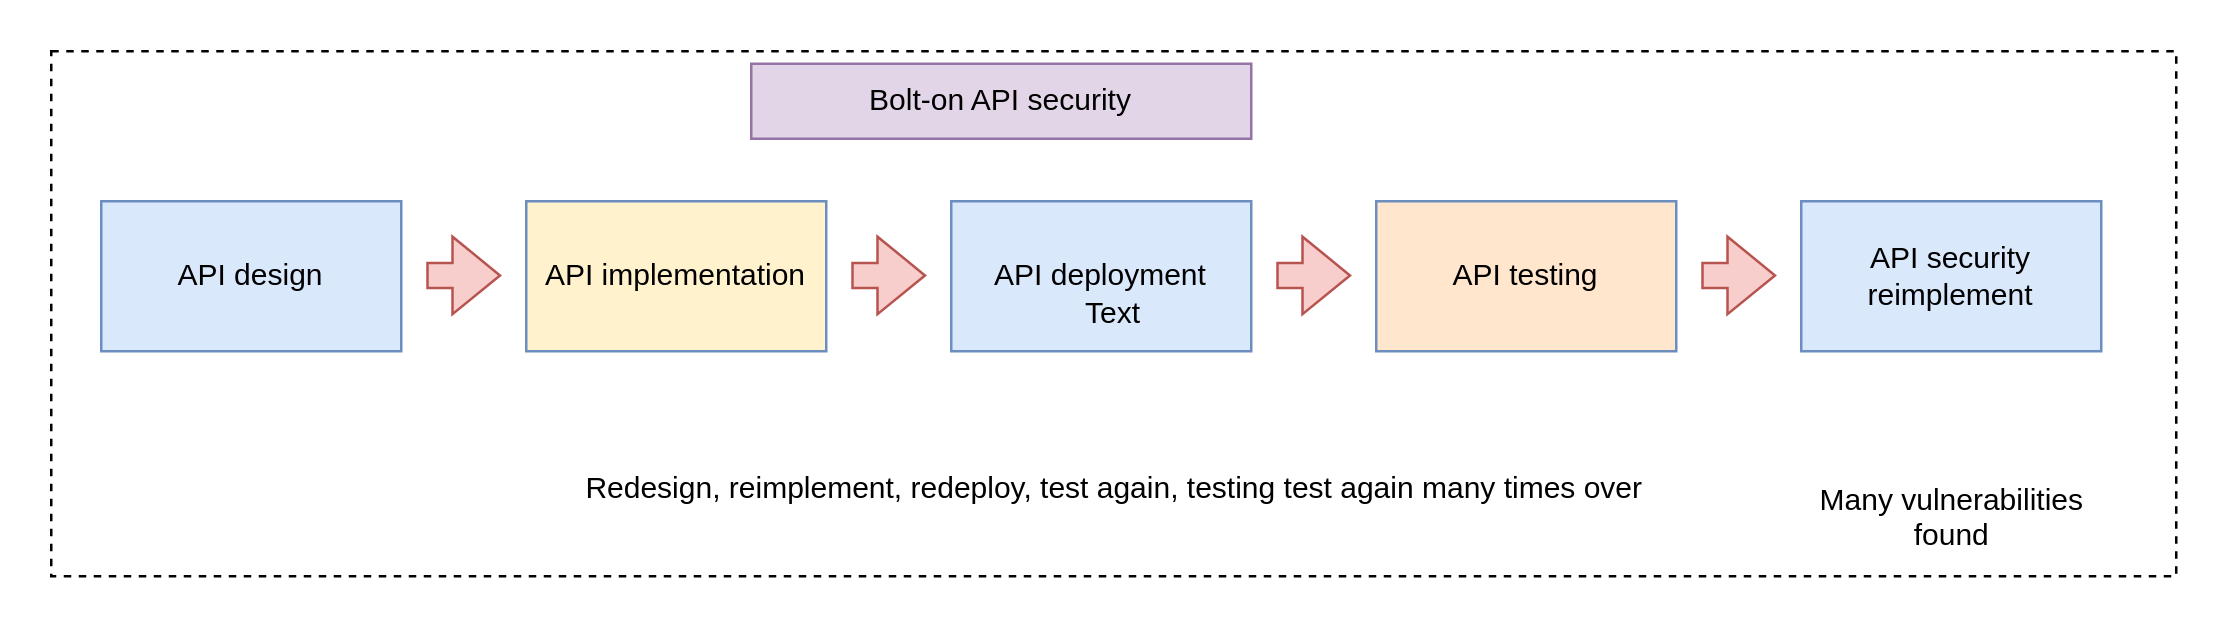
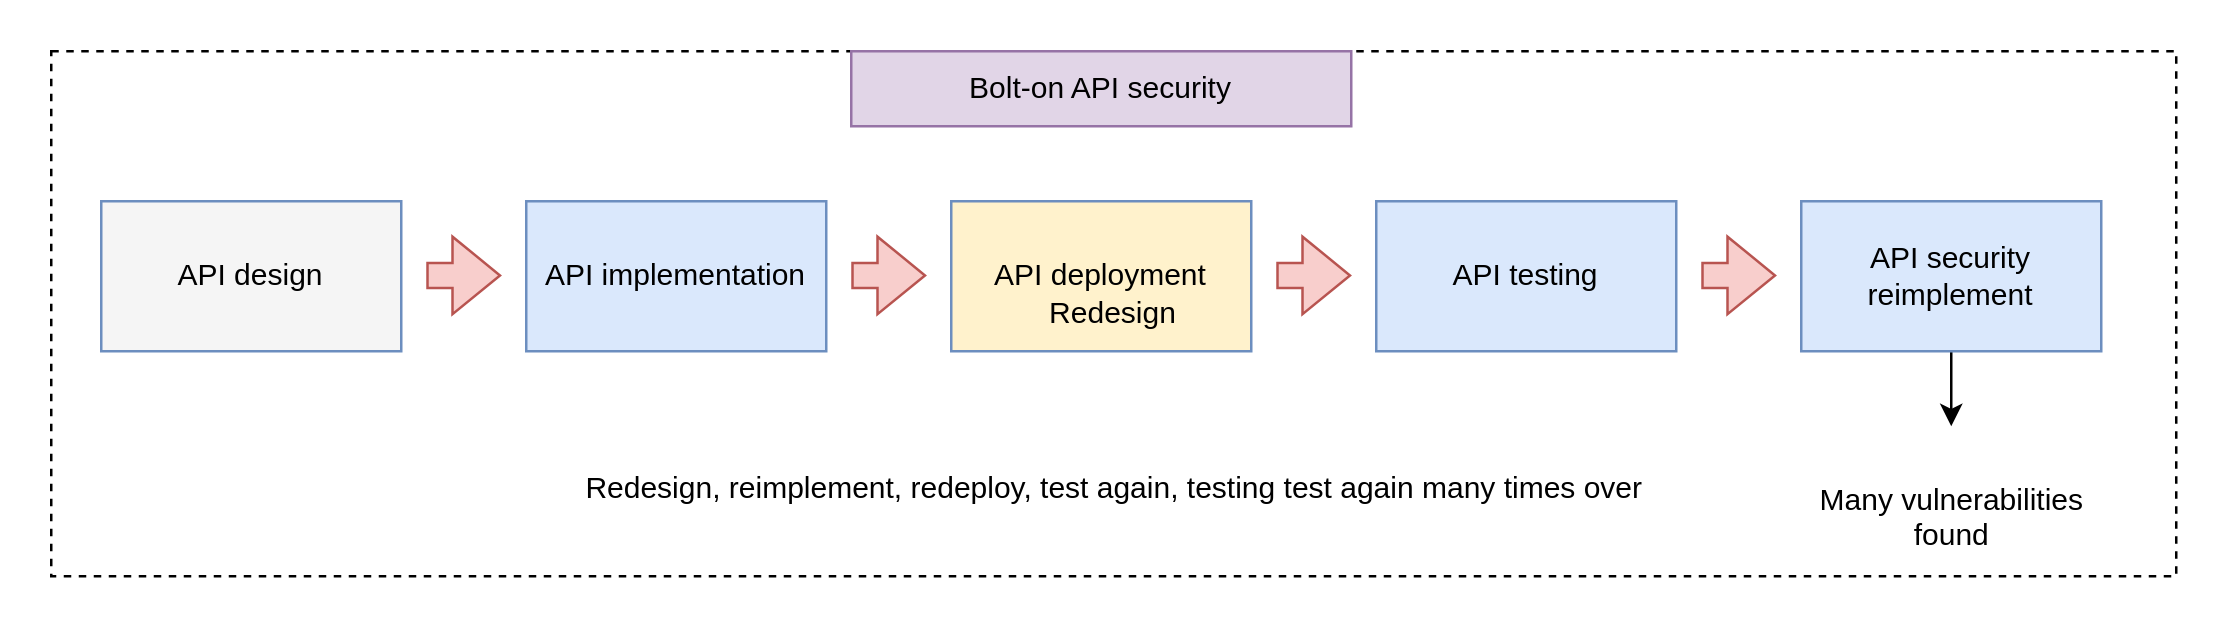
node "Bolt-on API security": moved (1001, 101) -> (1101, 89)
node "API design": fillcolor #dae8fc -> #f5f5f5
node "API implementation": fillcolor #fff2cc -> #dae8fc
node "API deployment": fillcolor #dae8fc -> #fff2cc
node "API testing": fillcolor #ffe6cc -> #dae8fc
node "Text": label "Text" -> "Redesign"
edge "API security reimplement" -> "Many vulnerabilities found": added
